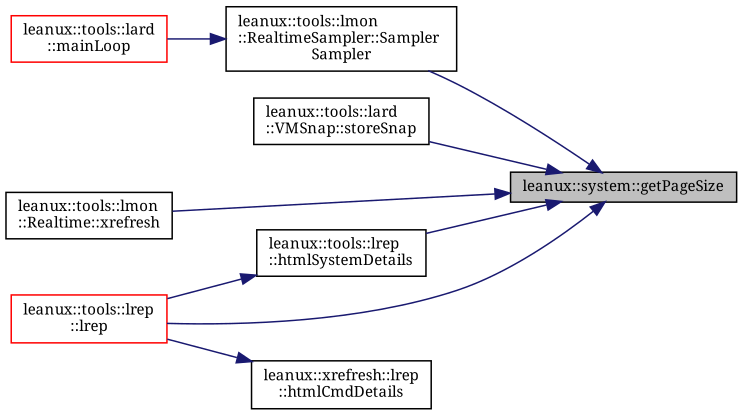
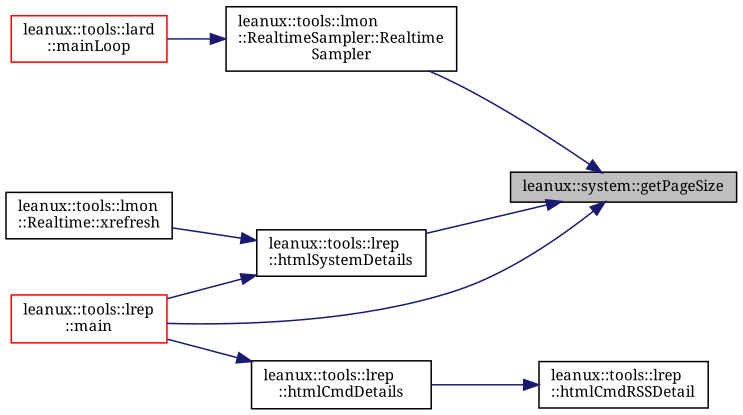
node "leanux::tools::lmon ::RealtimeSampler::Sampler Sampler": label "leanux::tools::lmon ::RealtimeSampler::Sampler Sampler" -> "leanux::tools::lmon ::RealtimeSampler::Realtime Sampler"
node "leanux::tools::lard ::VMSnap::storeSnap": removed
edge "leanux::tools::lmon ::Realtime::xrefresh" -> "leanux::system::getPageSize": now "leanux::tools::lmon ::Realtime::xrefresh" -> "leanux::tools::lrep ::htmlSystemDetails"
node "leanux::tools::lrep ::lrep": label "leanux::tools::lrep ::lrep" -> "leanux::tools::lrep ::main"
node "leanux::xrefresh::lrep ::htmlCmdDetails": label "leanux::xrefresh::lrep ::htmlCmdDetails" -> "leanux::tools::lrep ::htmlCmdDetails"
node "leanux::tools::lrep ::htmlCmdRSSDetail": added
